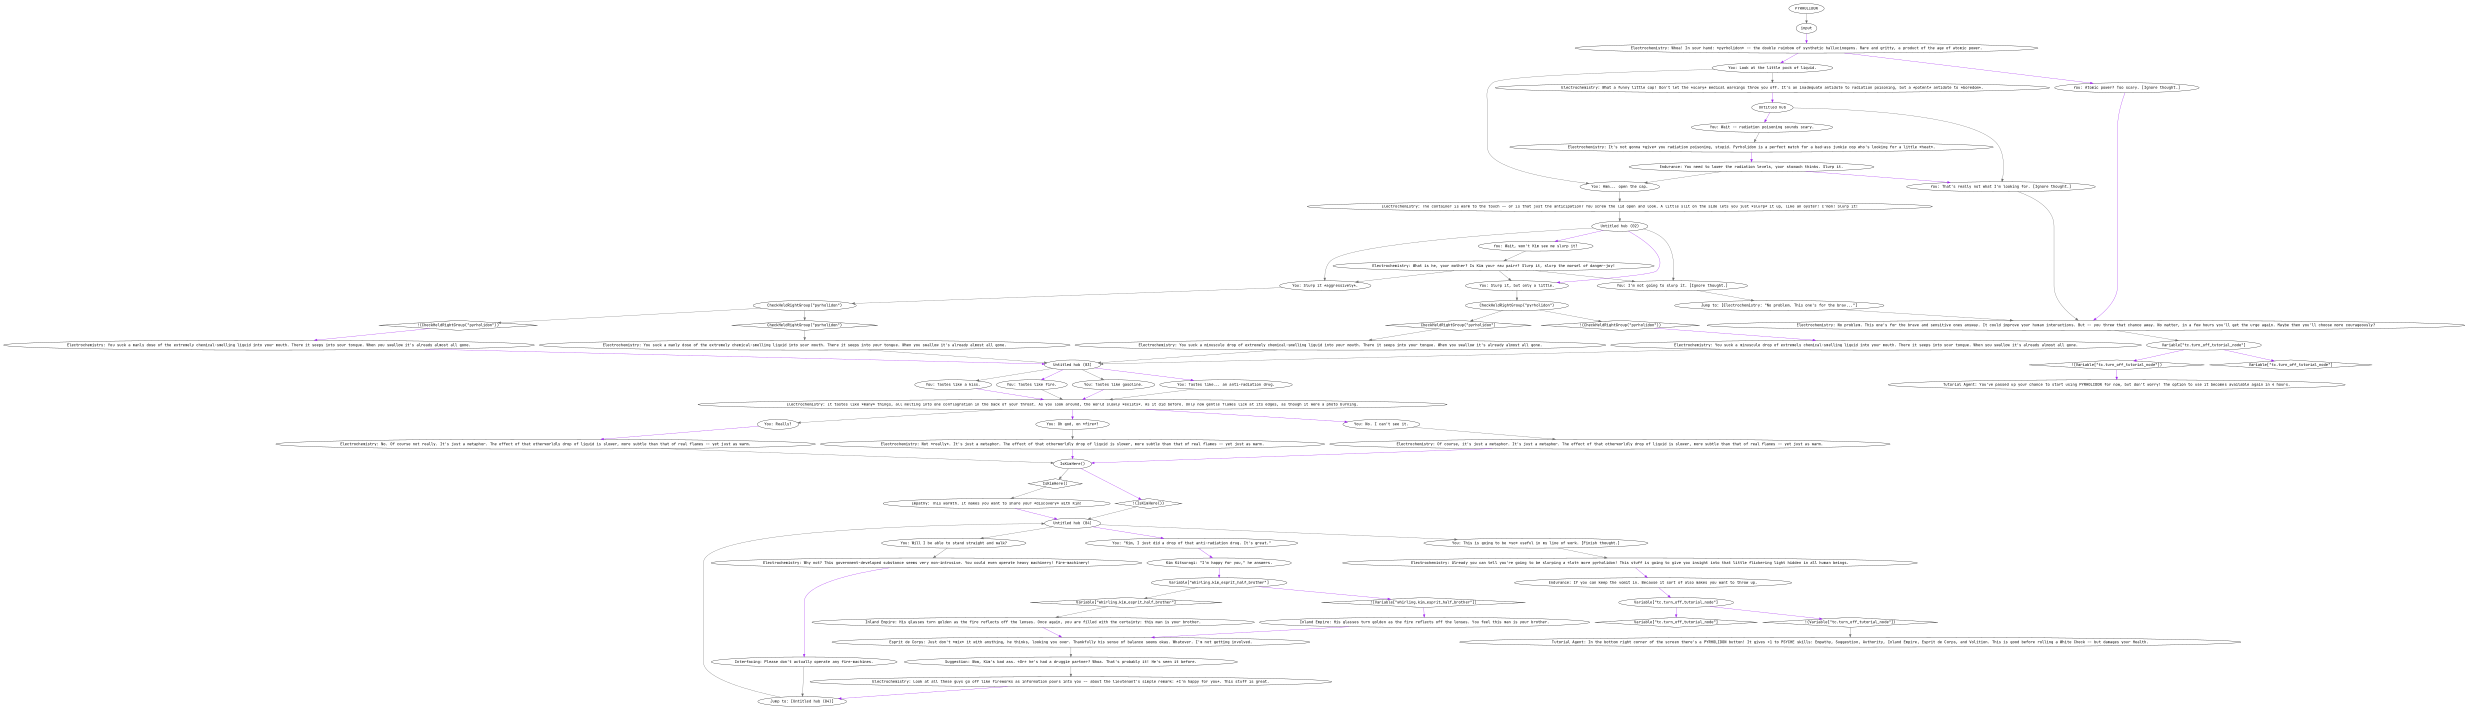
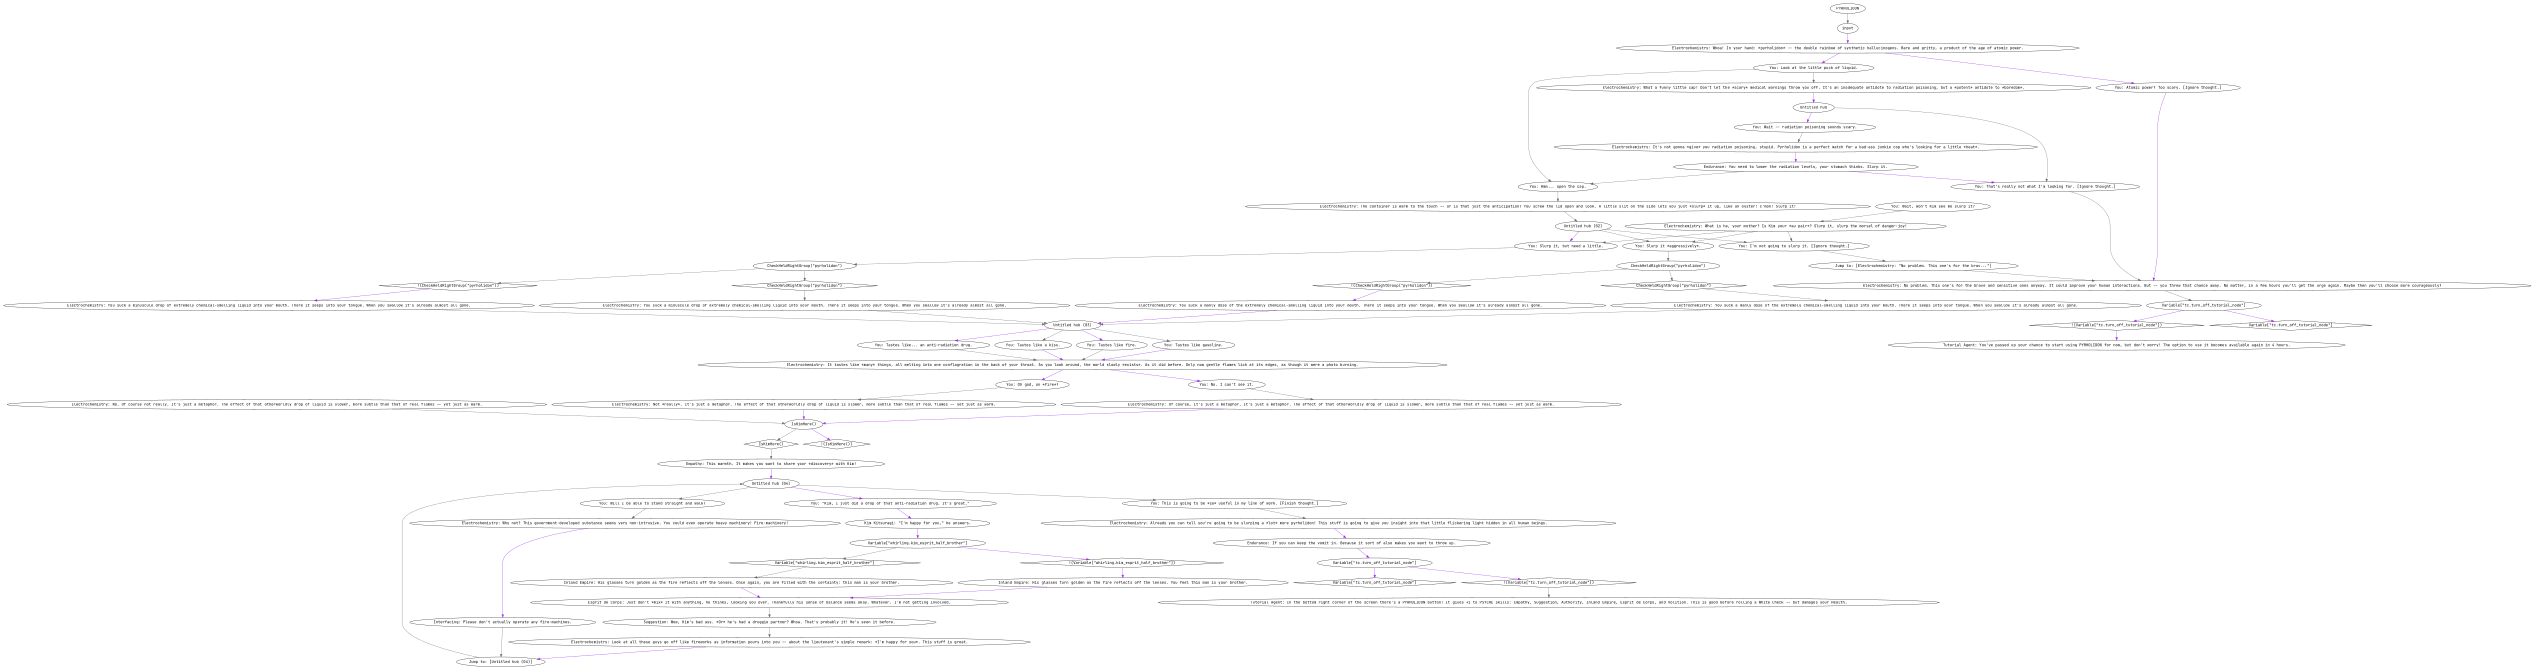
edge "Untitled hub (02)" -> "You: Wait, won't Kim see me slurp it?": removed
node "You: Slurp it, but only a little.": label "You: Slurp it, but only a little." -> "You: Slurp it, but need a little."
node "You: Really?": removed
edge "!(IsKimHere())" -> "Untitled hub (04)": removed
